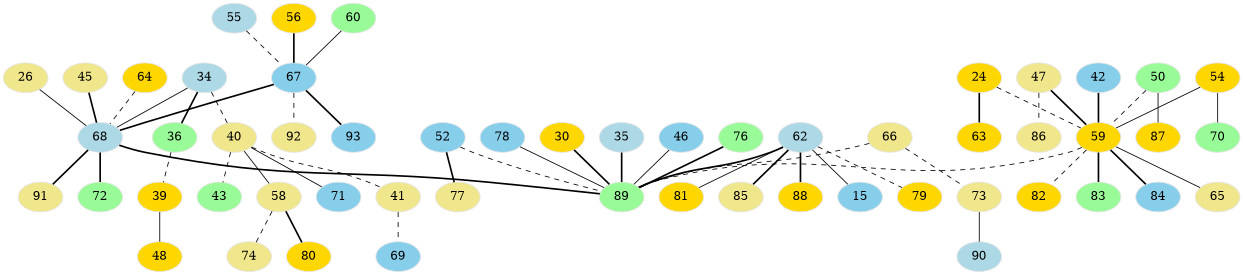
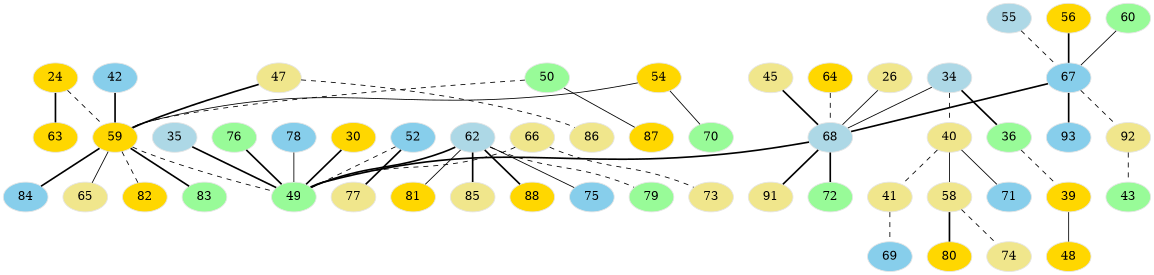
node "46": removed
edge "40" -- "43": now "92" -- "43"
node "89": label "89" -> "49"
node "15": label "15" -> "75"
node "79": fillcolor gold -> palegreen
node "90": removed
